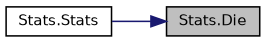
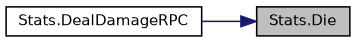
node "Stats.Stats": label "Stats.Stats" -> "Stats.DealDamageRPC"
